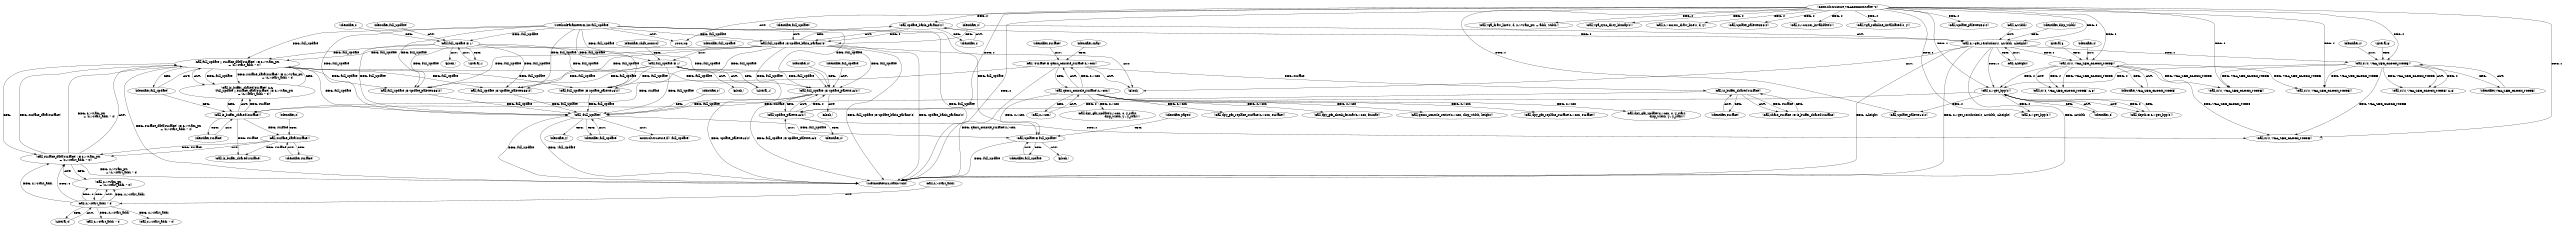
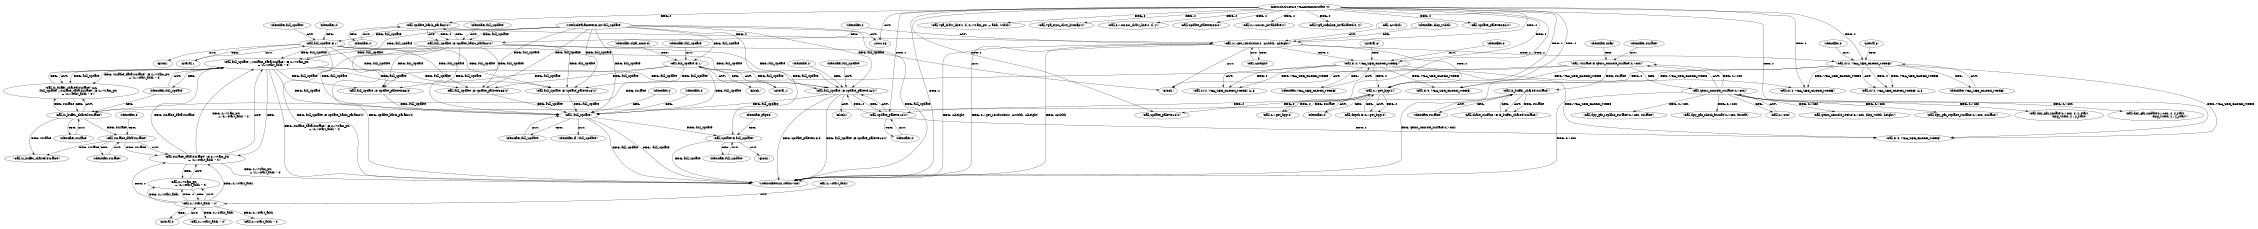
edge "(Call,qemu_console_surface(s->con))" -> "(Call,update = full_update)": now "(Call,qemu_console_surface(s->con))" -> "(MethodReturn,static void)"
edge "(Call,!full_update)" -> "(Identifier,y)": reversed
node "(ControlStructure,if (!full_update))": label "(ControlStructure,if (!full_update))" -> "(Identifier,if (!full_update))"
